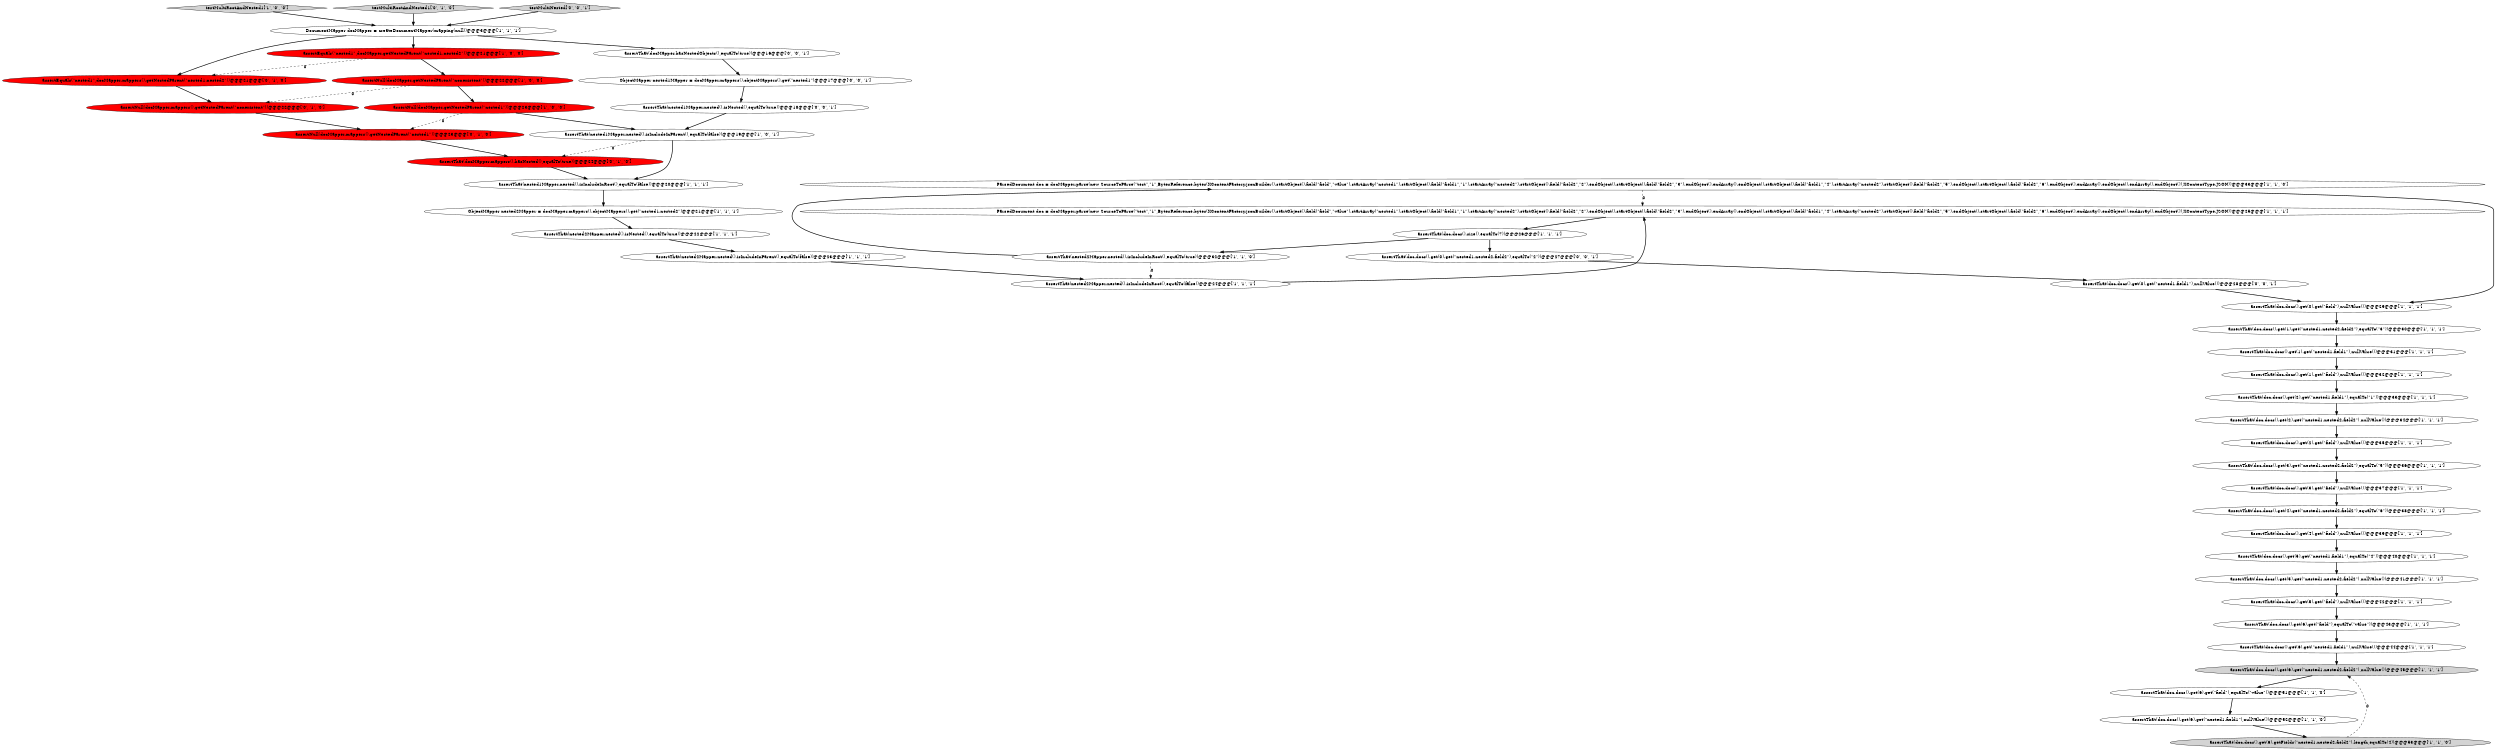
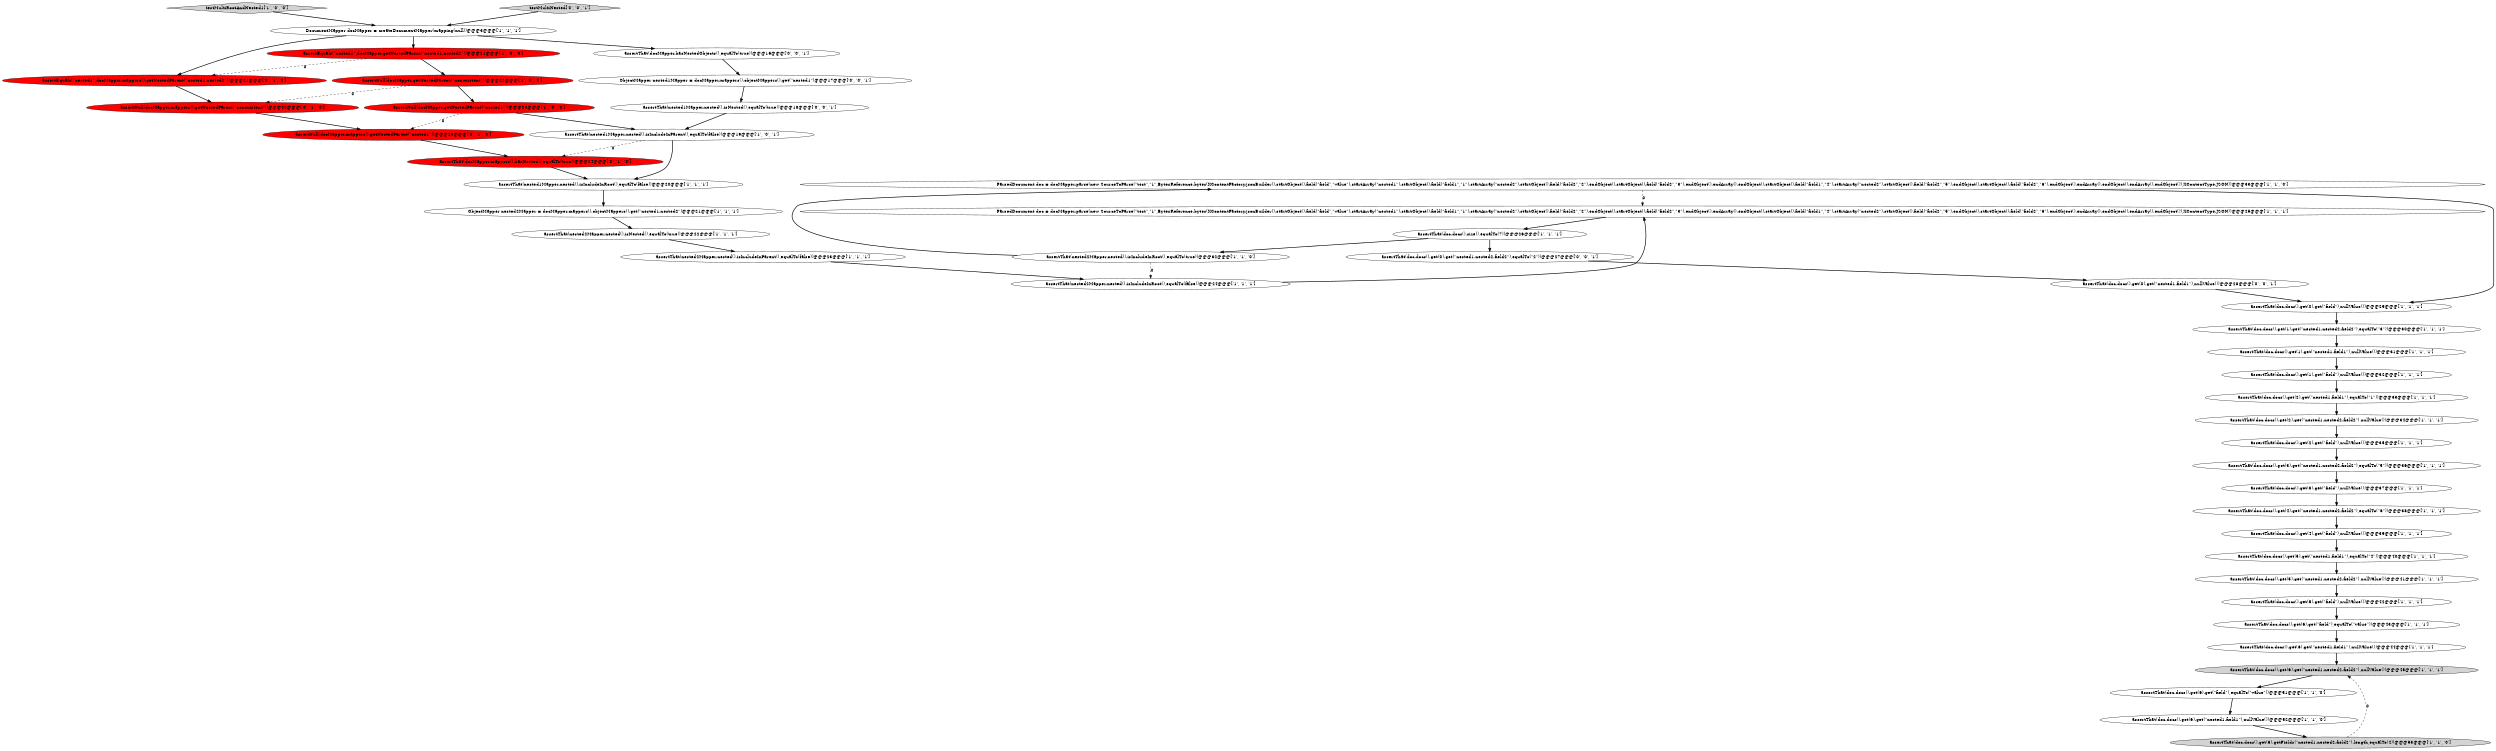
node "testMultiRootAndNested1['0', '1', '0']": removed
